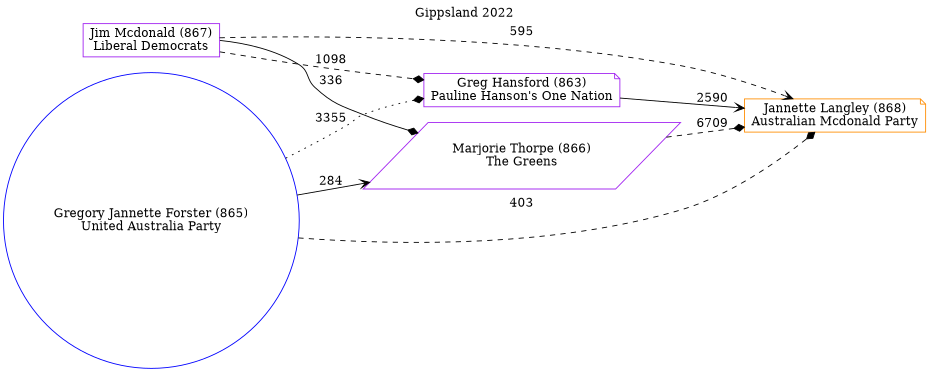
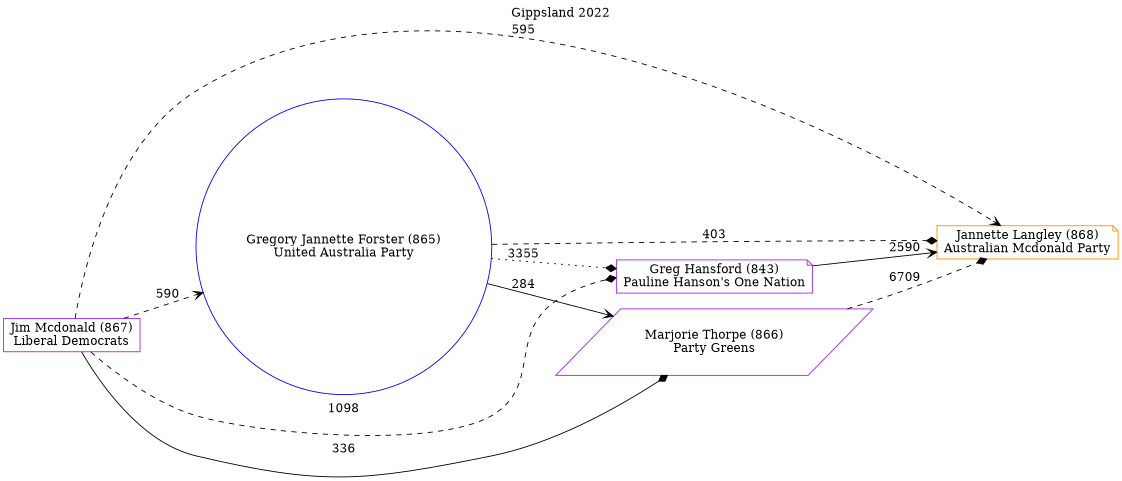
node "Greg Hansford (863) Pauline Hanson's One Nation": label "Greg Hansford (863) Pauline Hanson's One Nation" -> "Greg Hansford (843) Pauline Hanson's One Nation"
node "Marjorie Thorpe (866) The Greens": label "Marjorie Thorpe (866) The Greens" -> "Marjorie Thorpe (866) Party Greens"
edge "Jim Mcdonald (867) Liberal Democrats" -> "Gregory Jannette Forster (865) United Australia Party": added, label "590"
